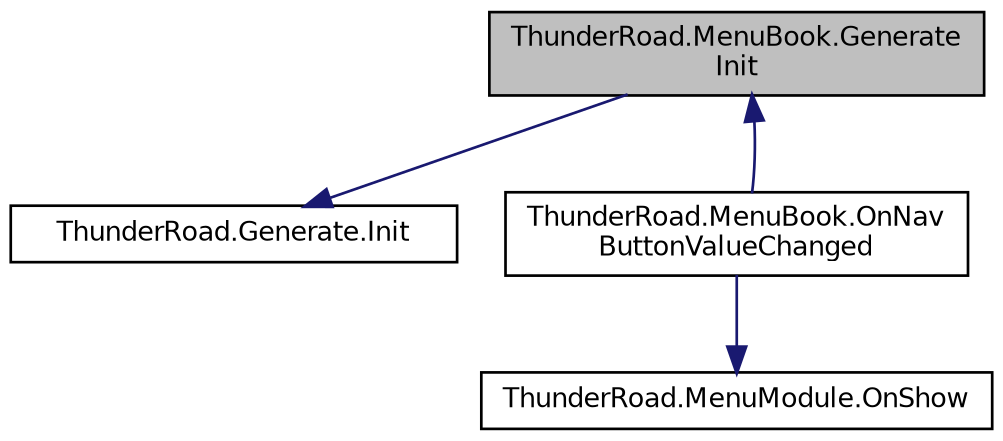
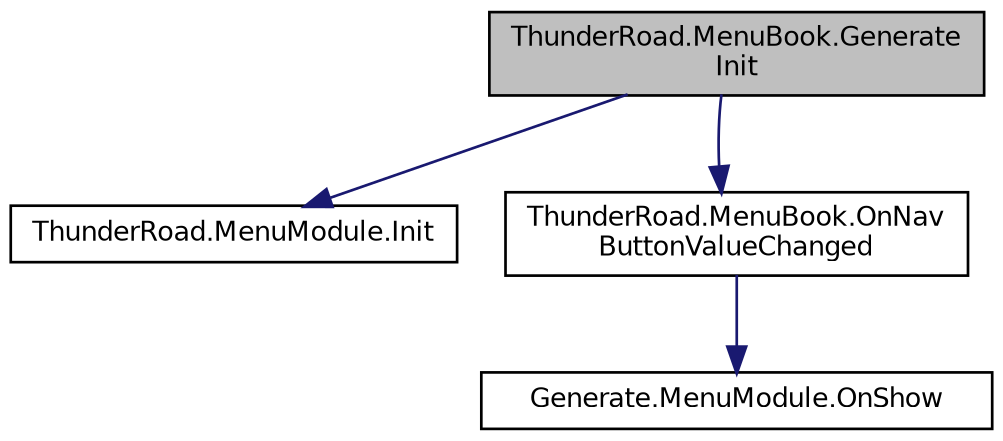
edge "ThunderRoad.MenuBook.OnNav ButtonValueChanged" -> "ThunderRoad.MenuBook.Generate Init": reversed
node "ThunderRoad.Generate.Init": label "ThunderRoad.Generate.Init" -> "ThunderRoad.MenuModule.Init"
node "ThunderRoad.MenuModule.OnShow": label "ThunderRoad.MenuModule.OnShow" -> "Generate.MenuModule.OnShow"
